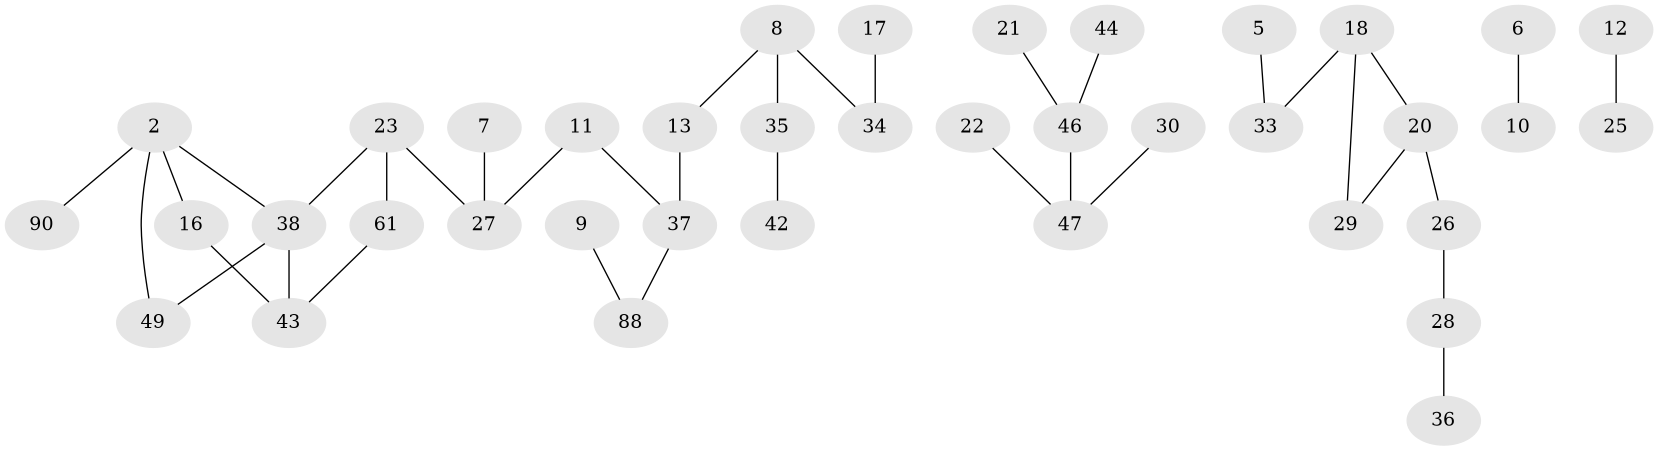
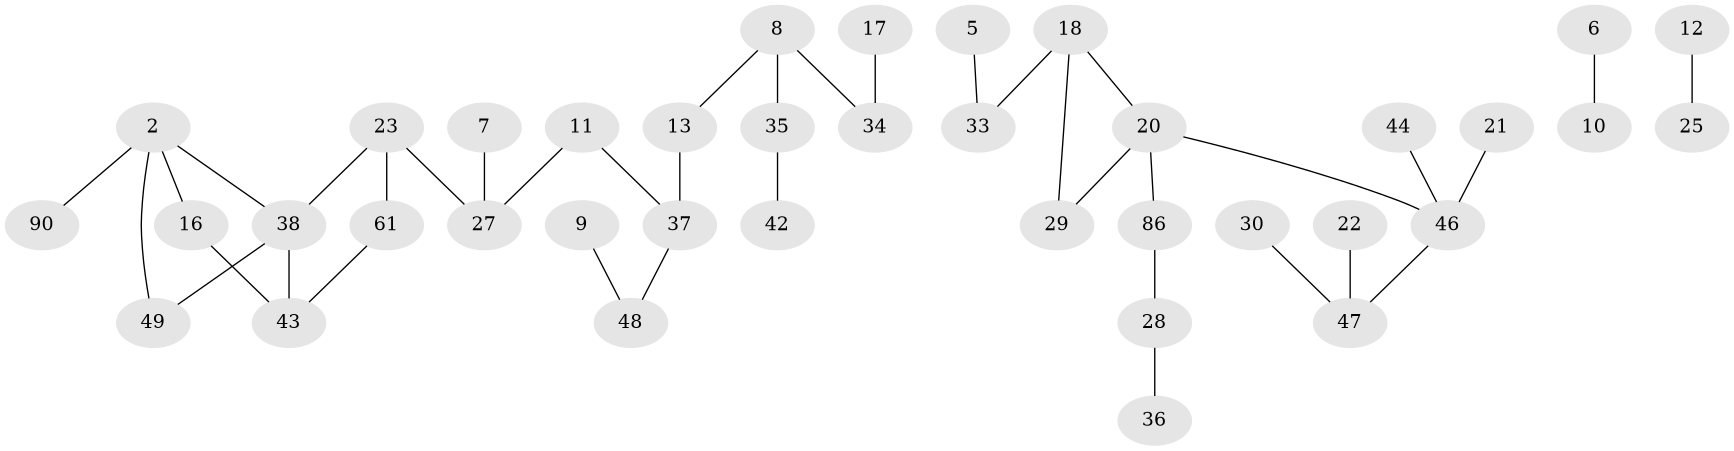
edge "20" -- "46": added
node "26": label "26" -> "86"
node "88": label "88" -> "48"
